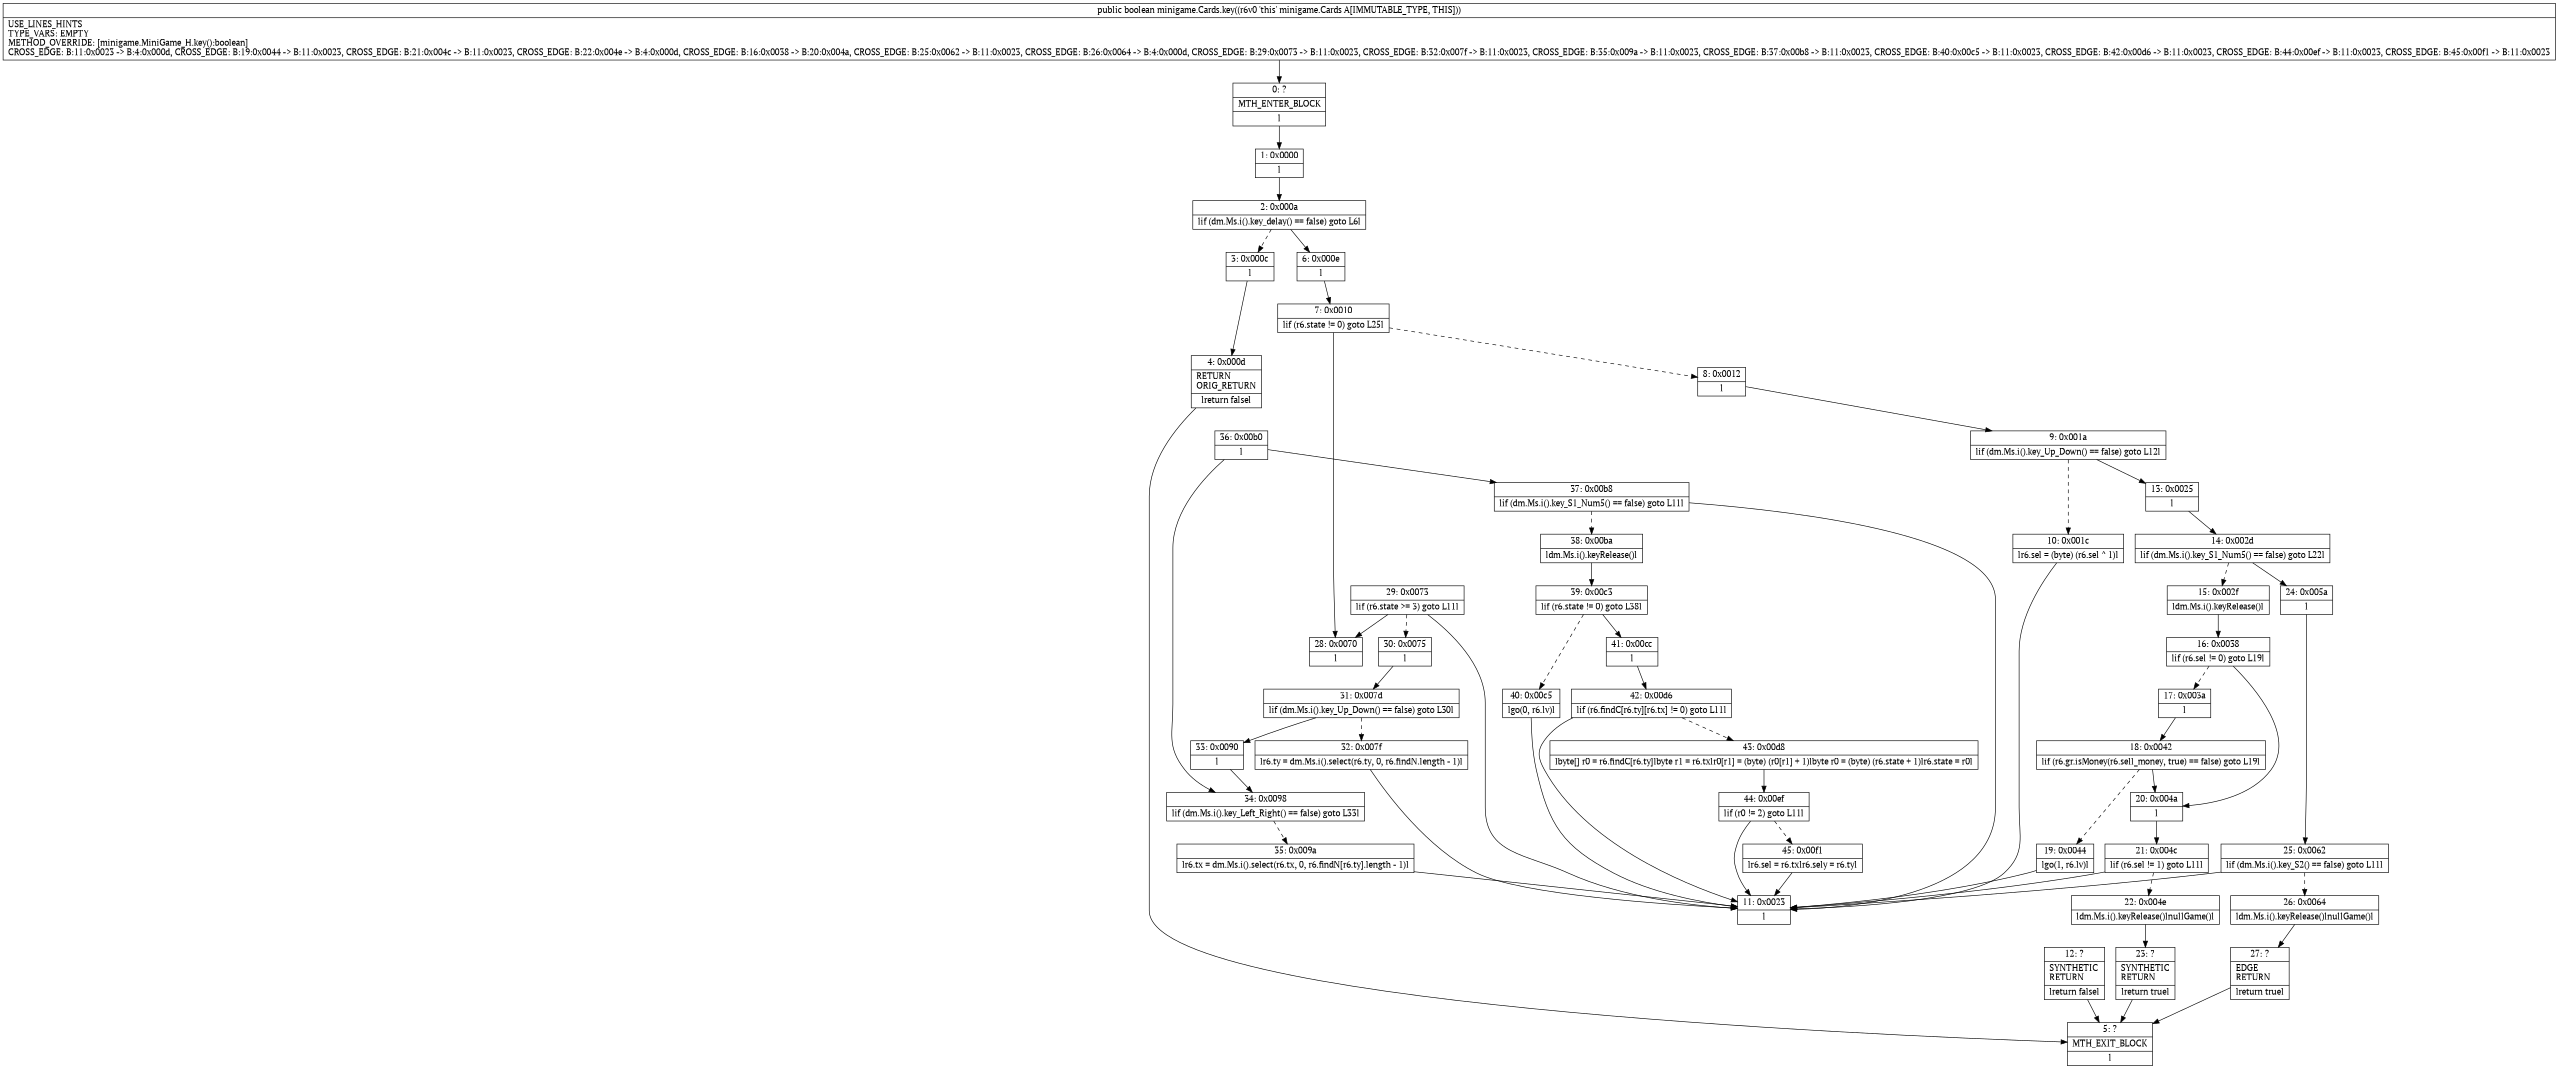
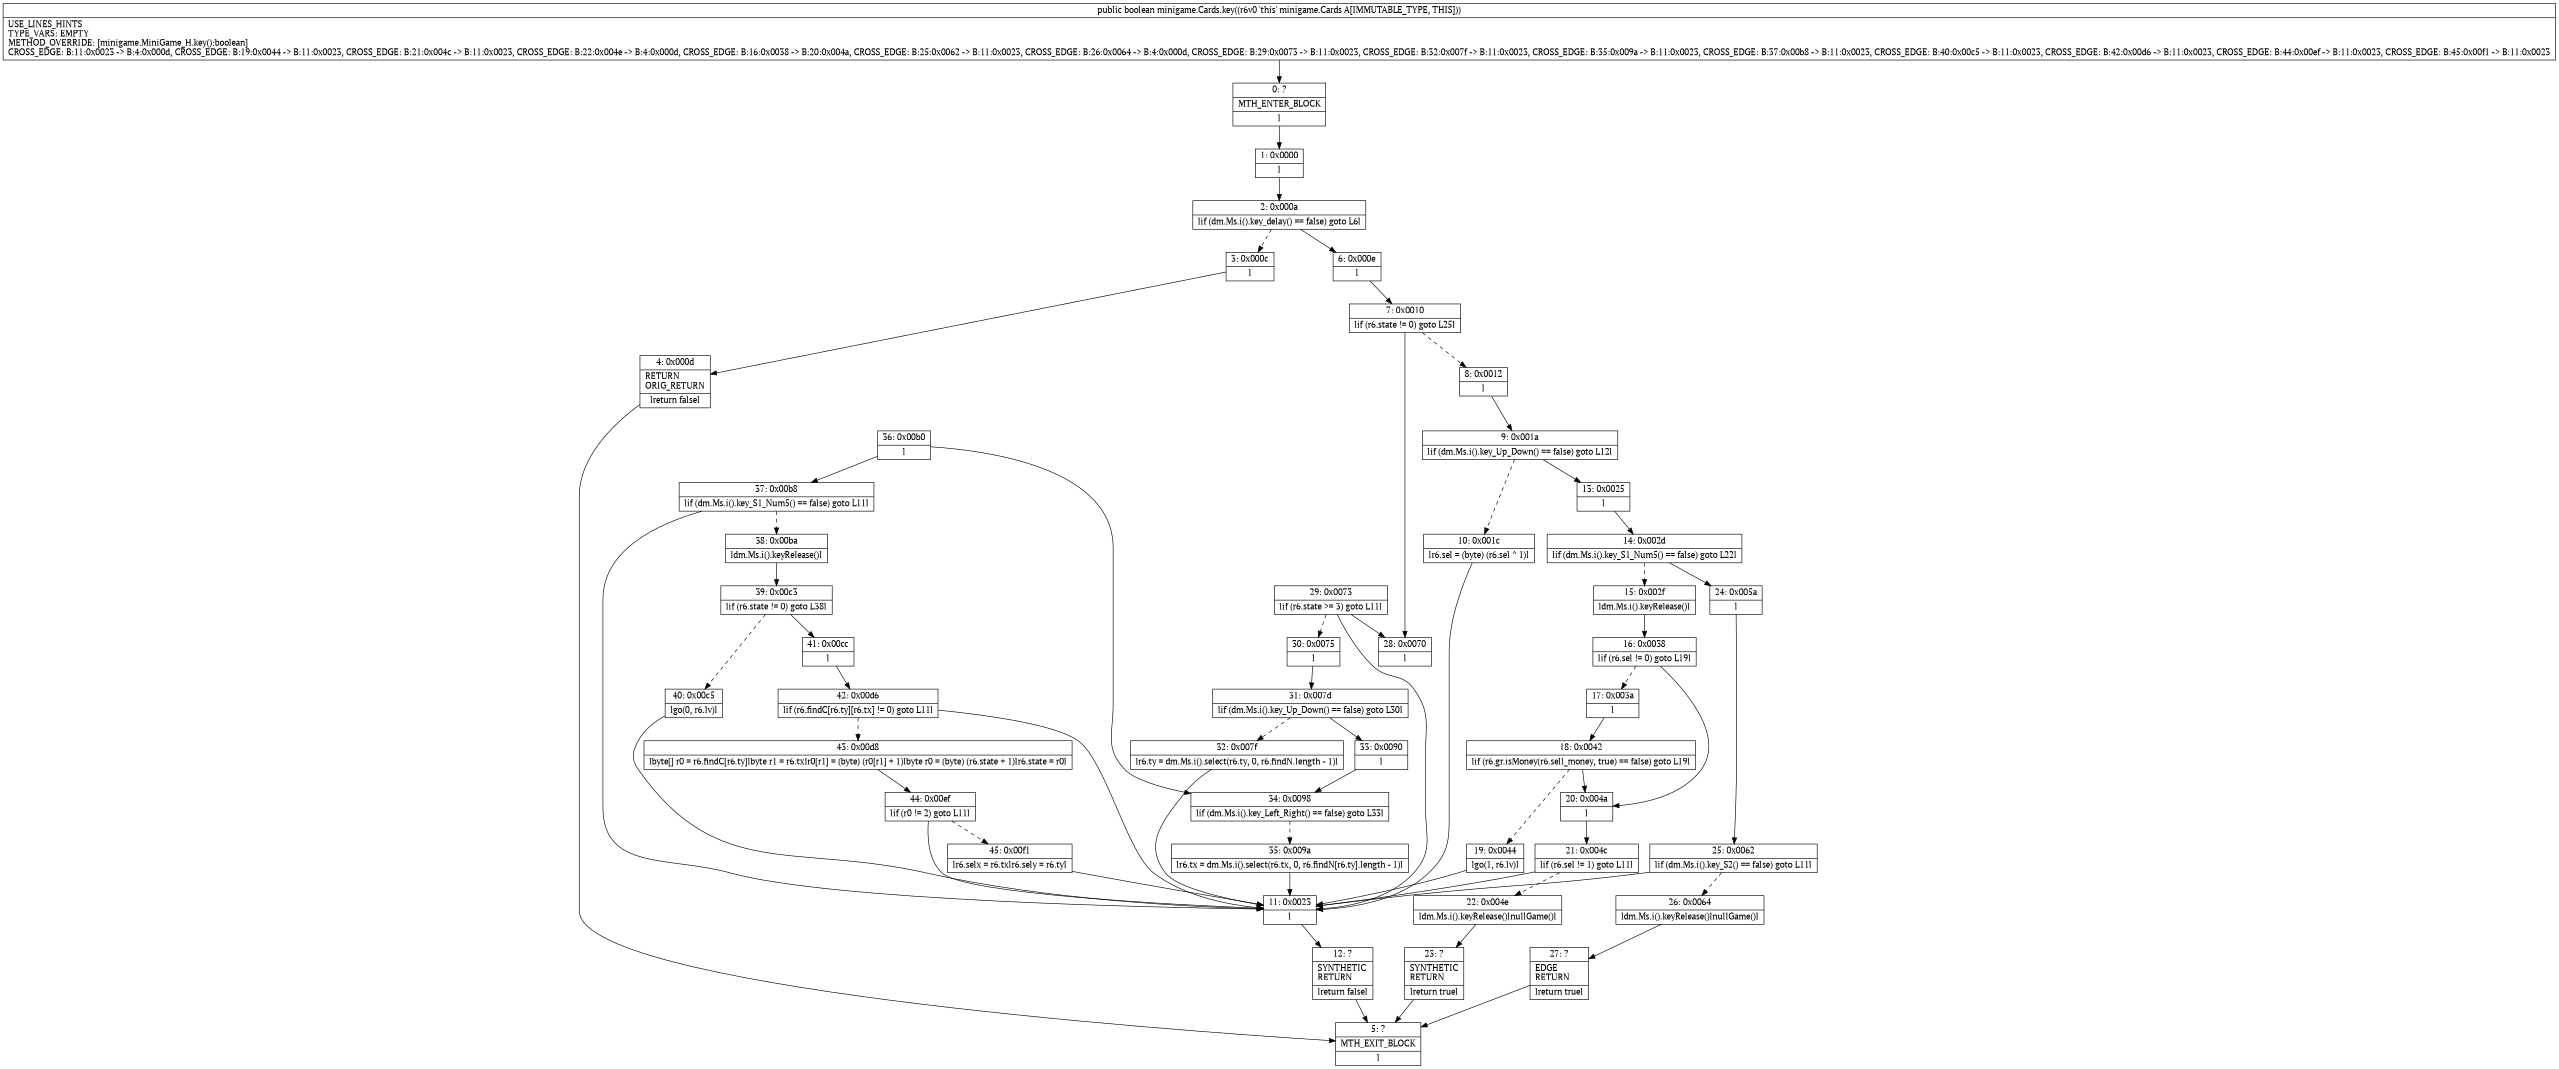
node "45: 0x00f1": text "lr6.sel = r6.txlr6.sely = r6.tyl" -> "lr6.selx = r6.txlr6.sely = r6.tyl"
edge "11: 0x0023" -> "12: ?": added
